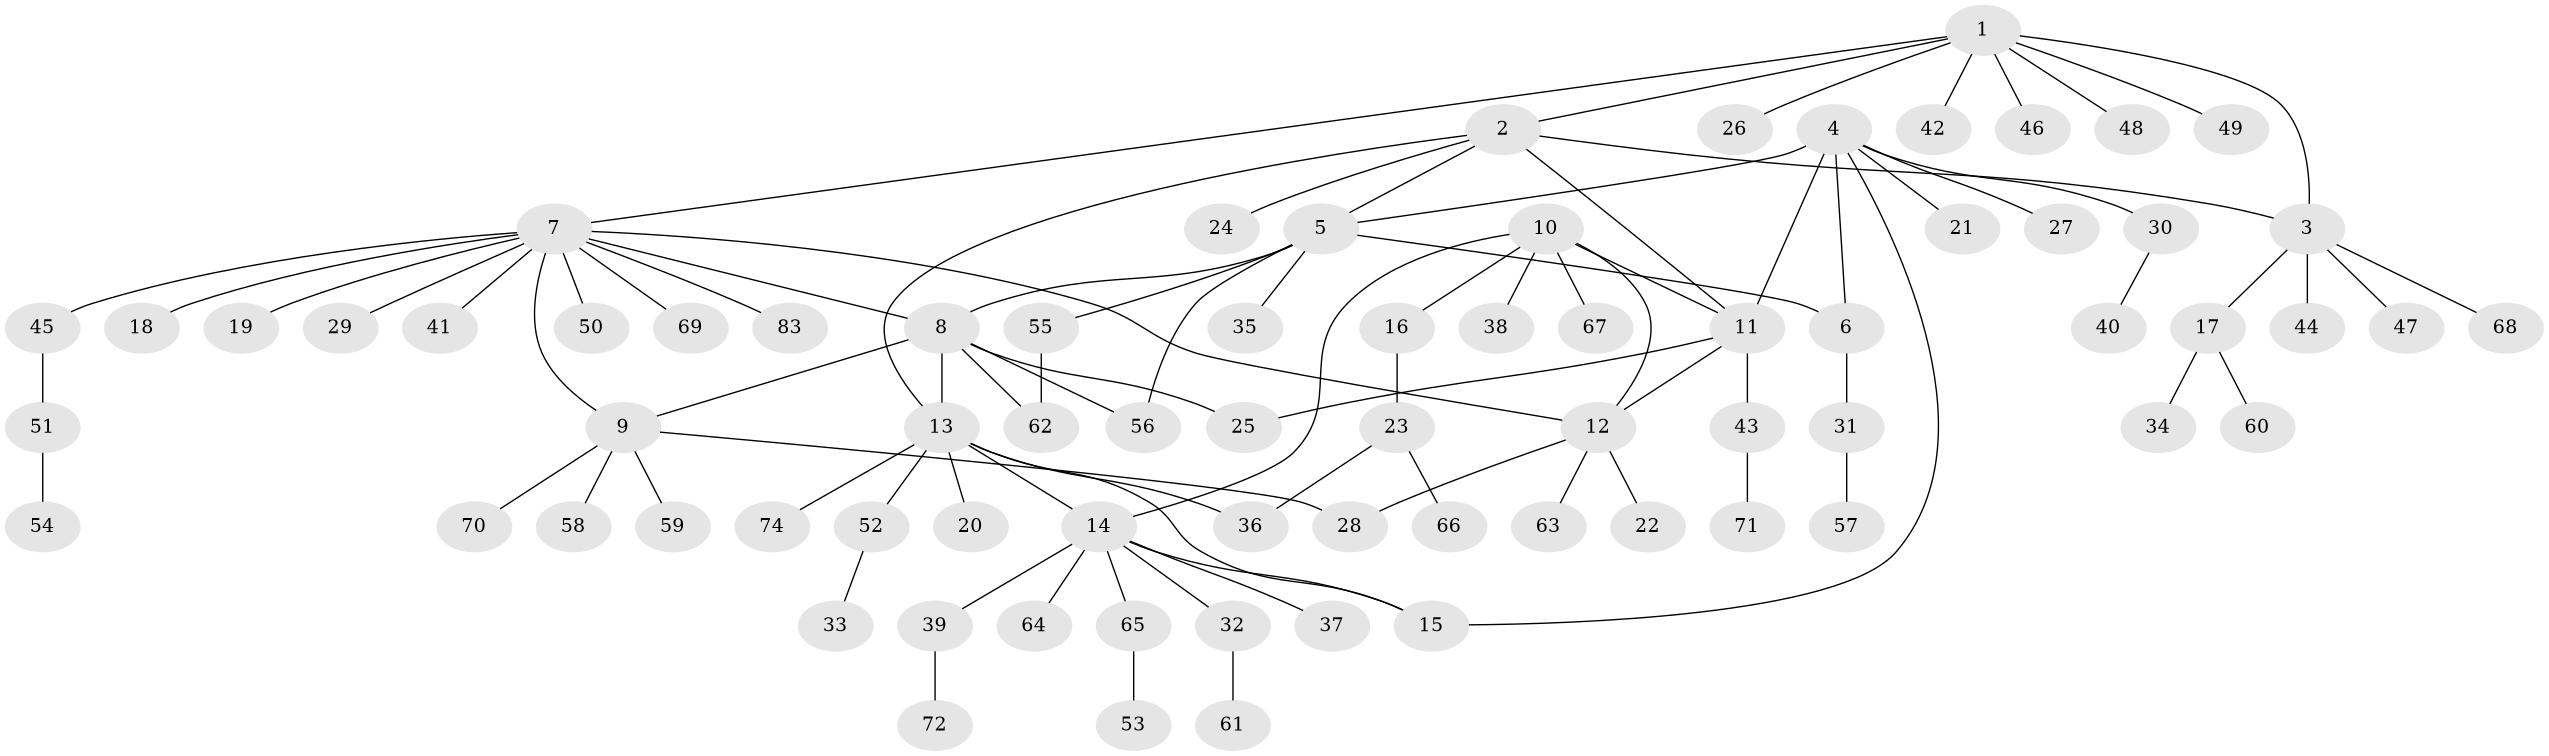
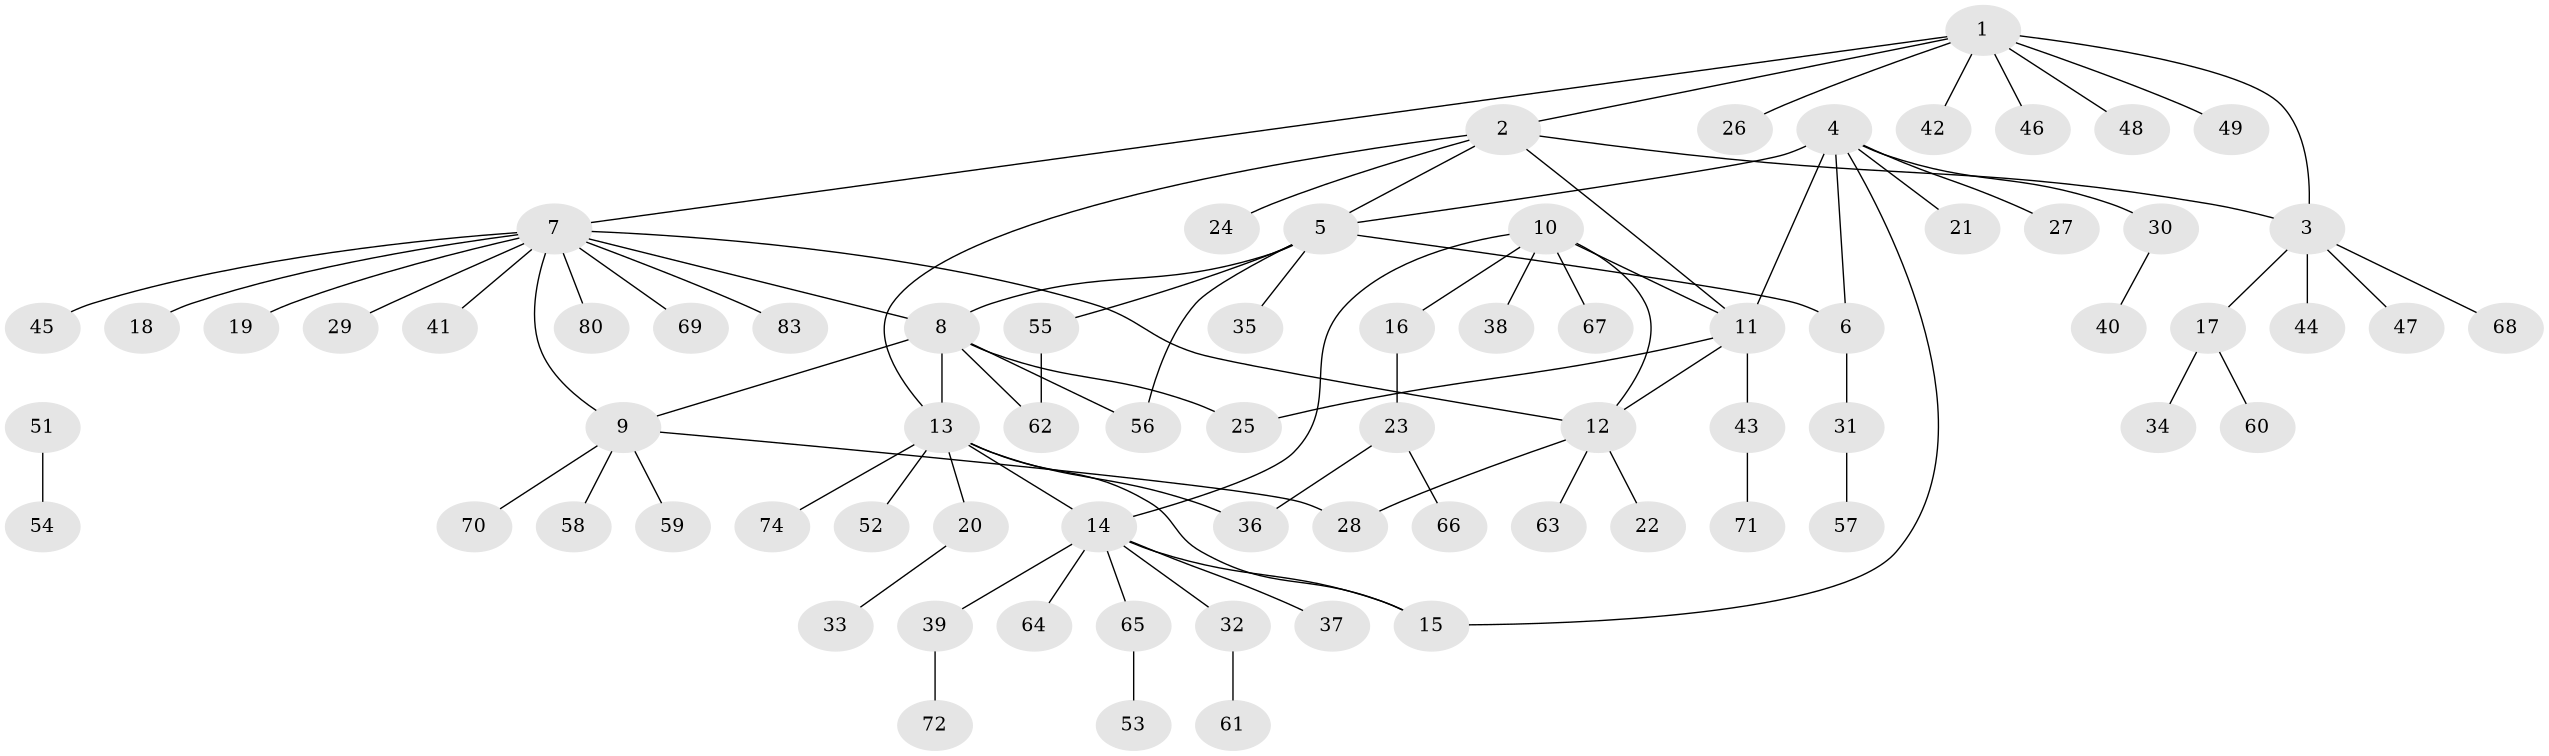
node "50": label "50" -> "80"
edge "45" -- "51": removed
edge "52" -- "33": now "20" -- "33"
